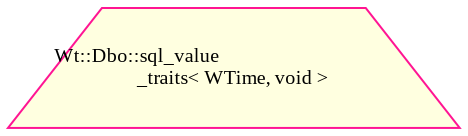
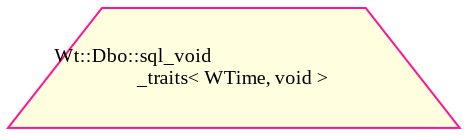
node "Wt::Dbo::sql_value _traits< WTime, void >": label "Wt::Dbo::sql_value _traits< WTime, void >" -> "Wt::Dbo::sql_void _traits< WTime, void >"
